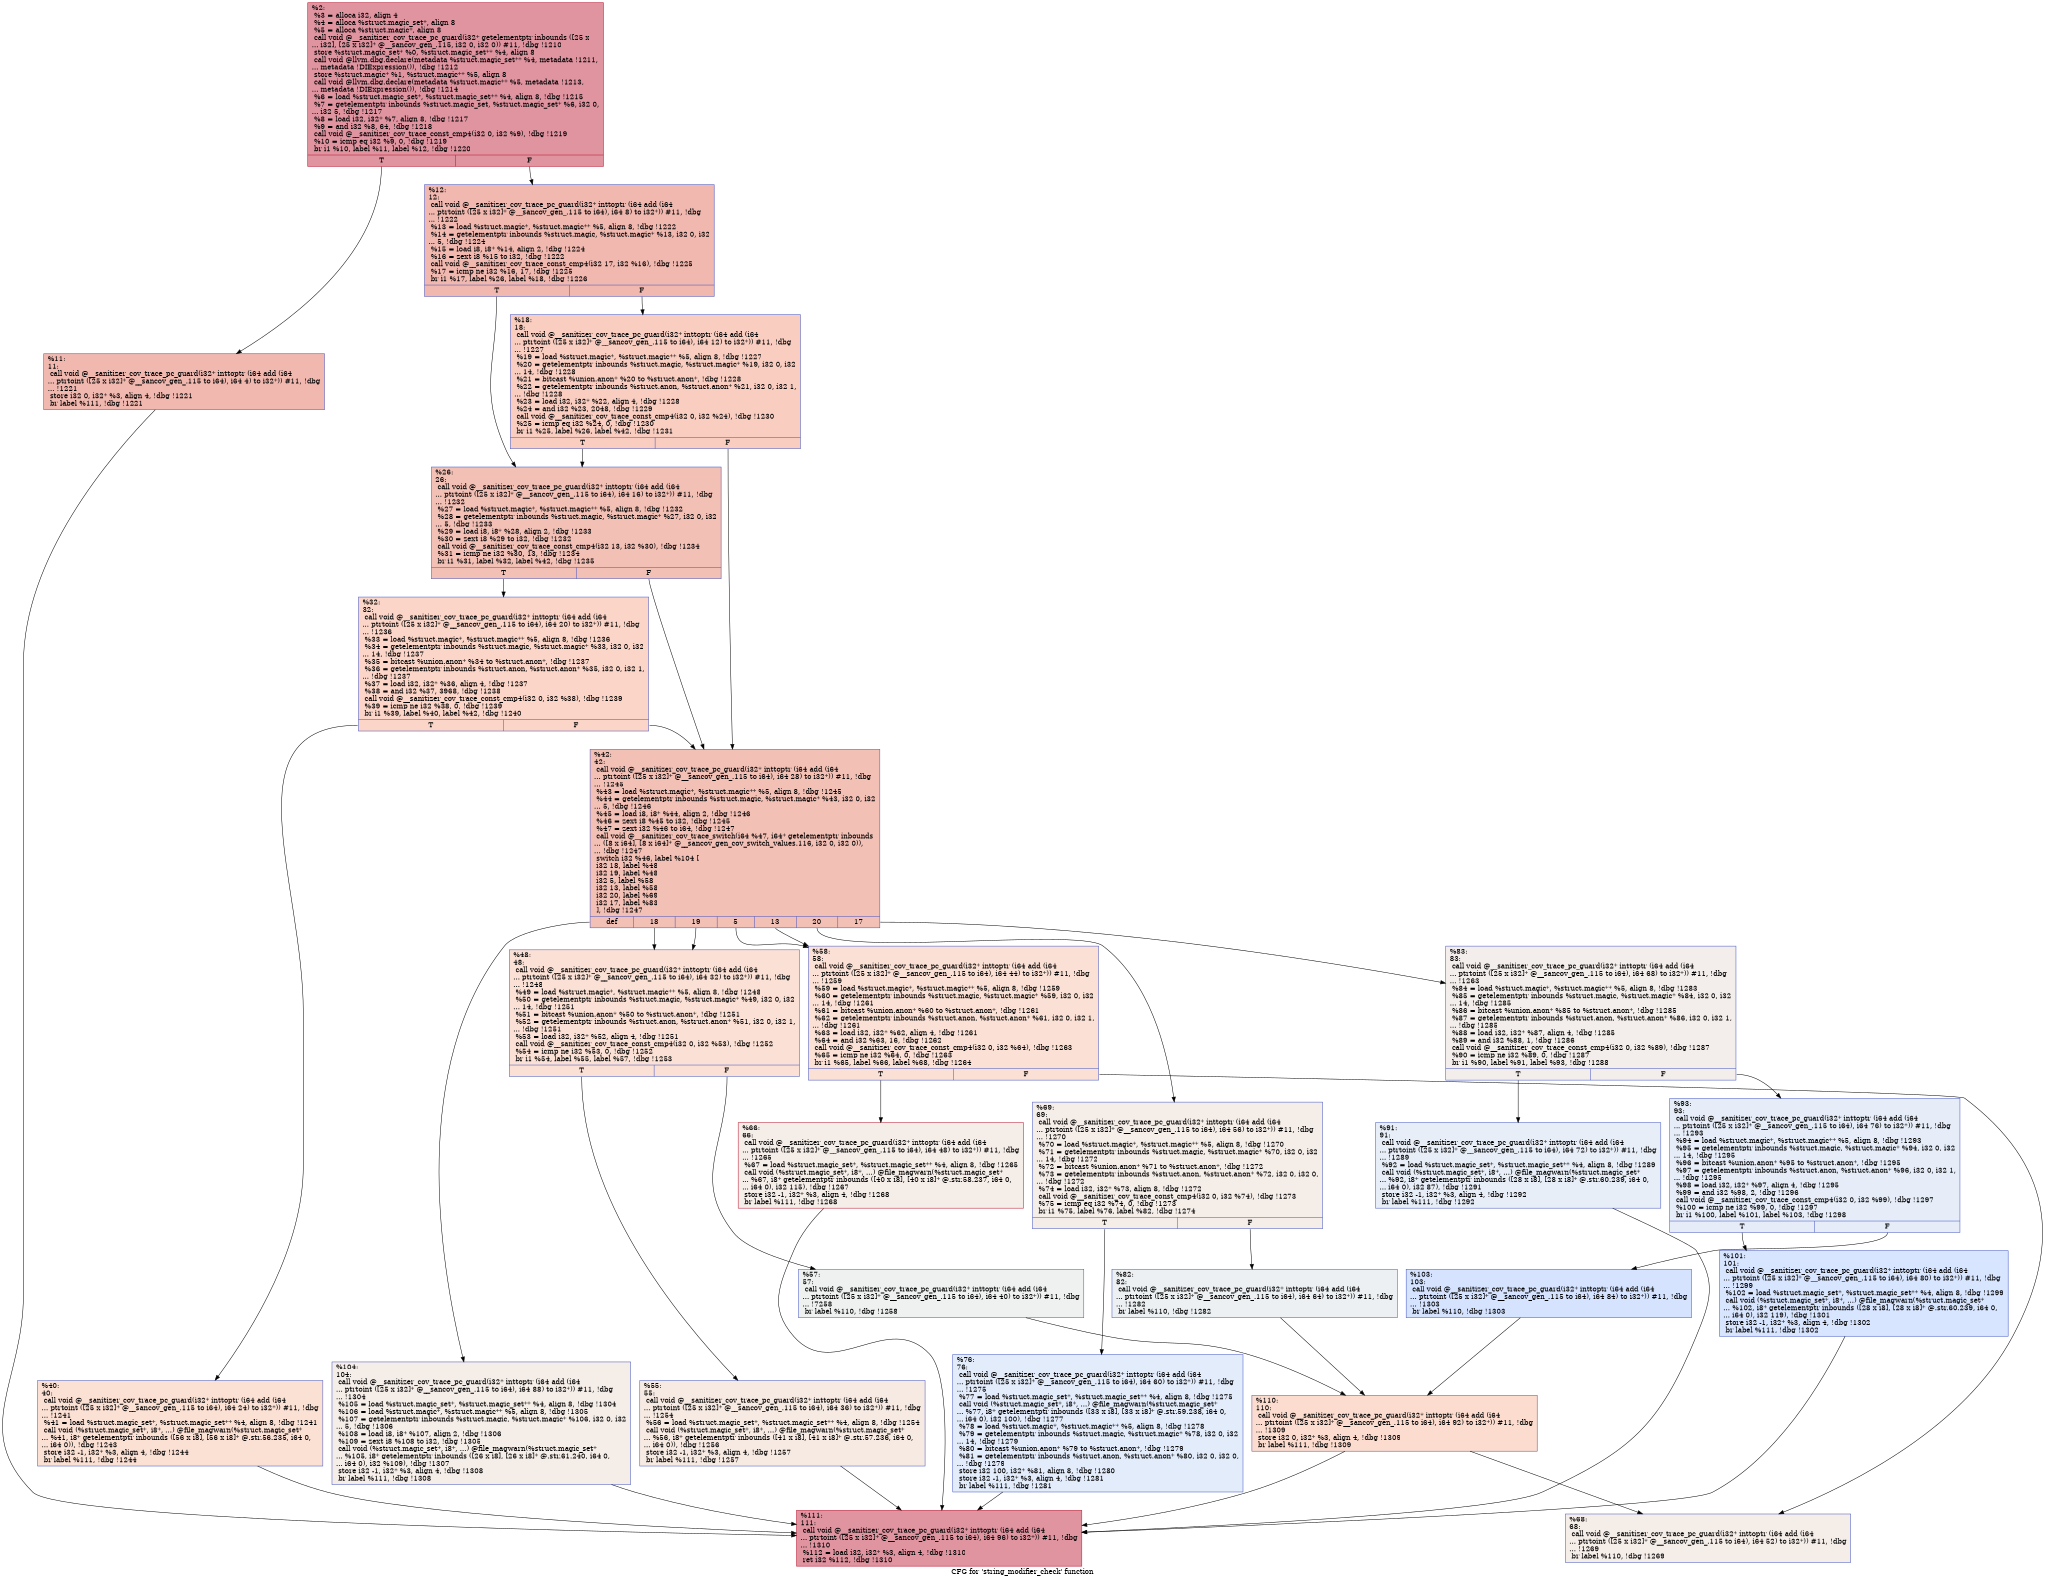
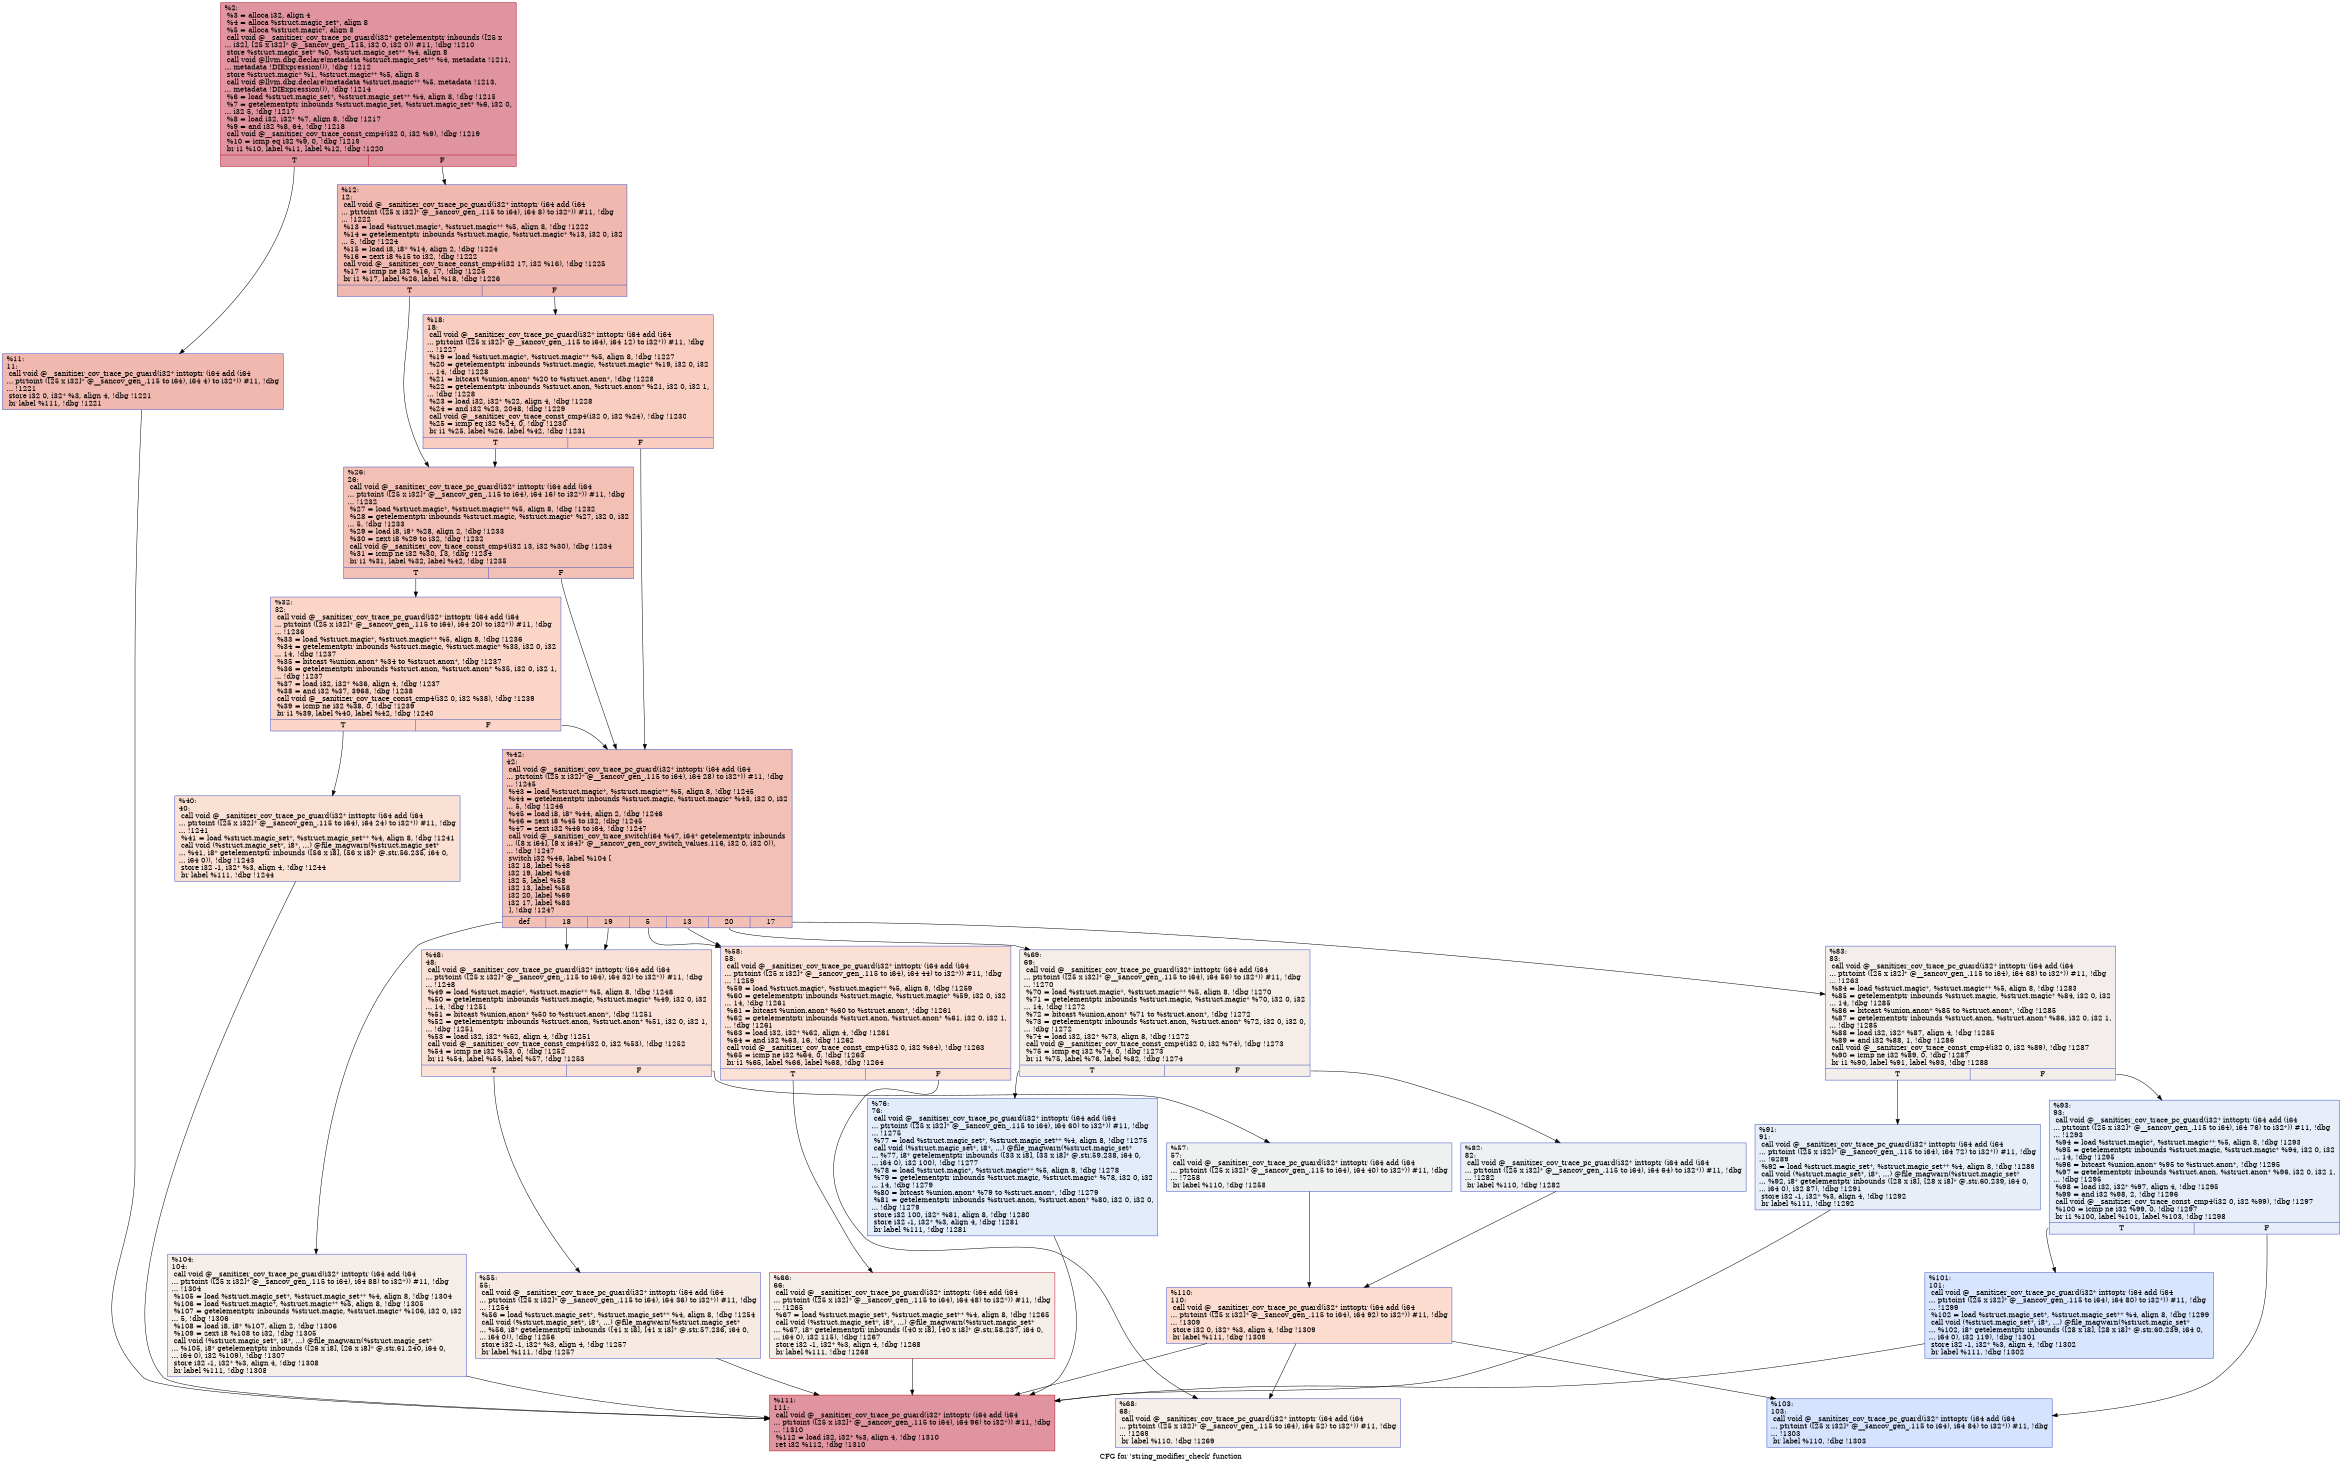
node "%91:": text "... !1289" -> "... !6289"
edge "%103:" -> "%110:": reversed
